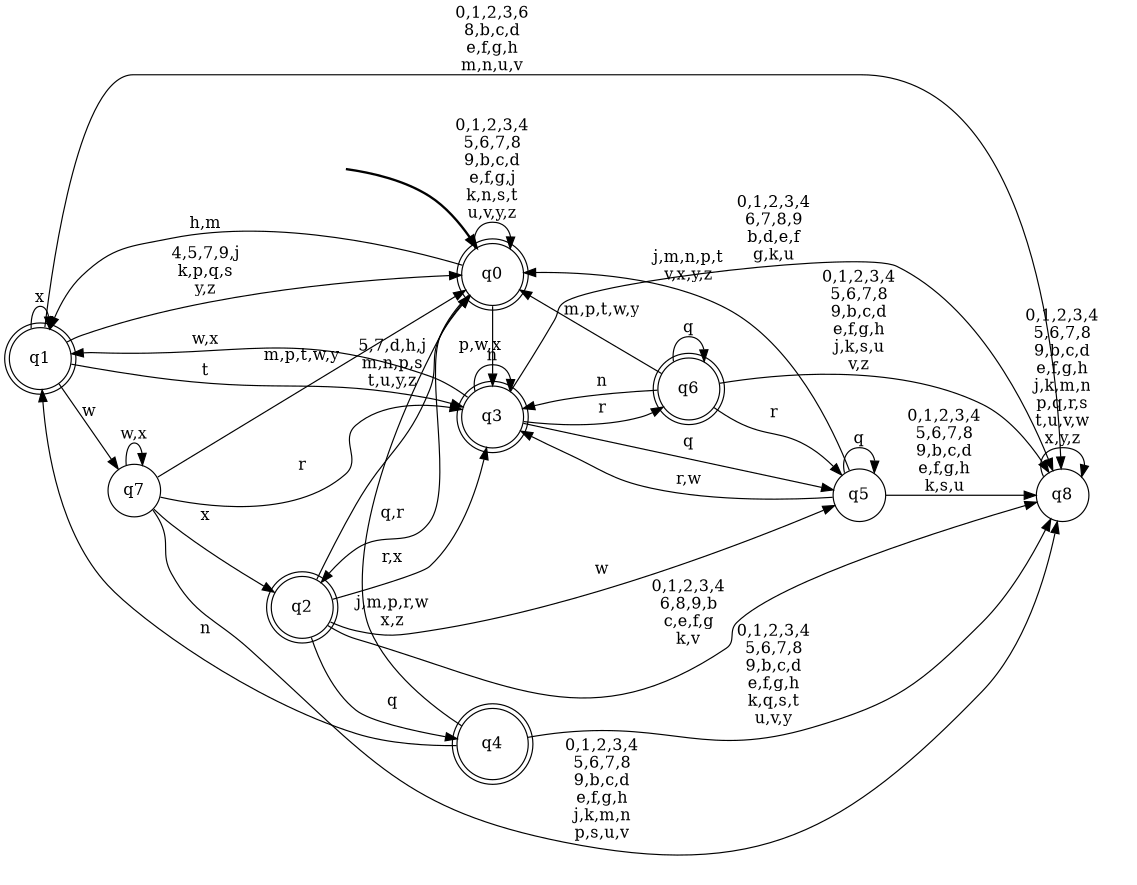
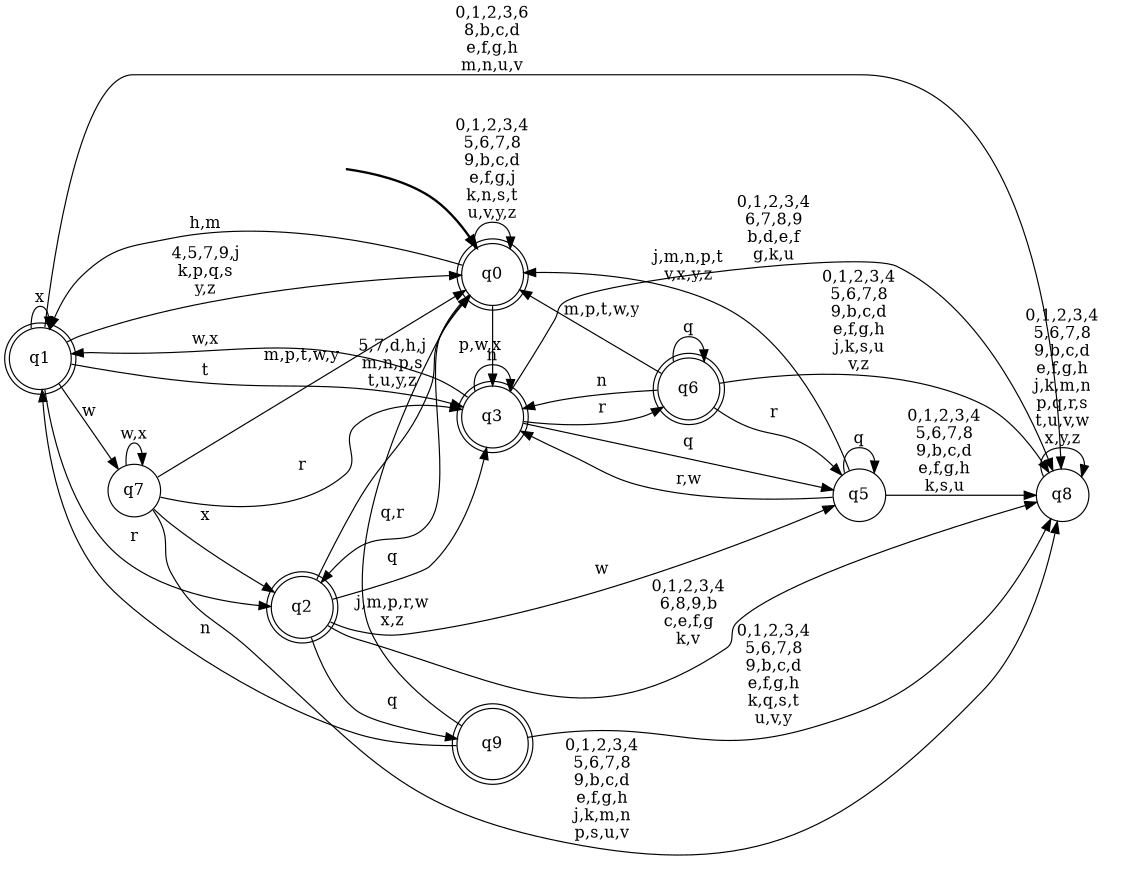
edge "q1" -> "q2": added, label "r"
edge "q2" -> "q3": label "r,x" -> "q"
node "q4": label "q4" -> "q9"
